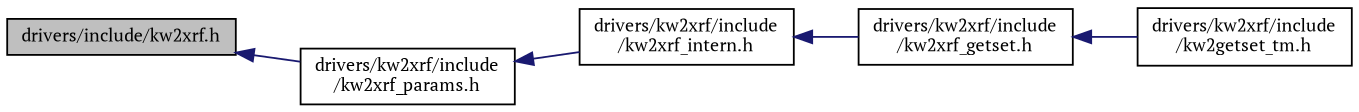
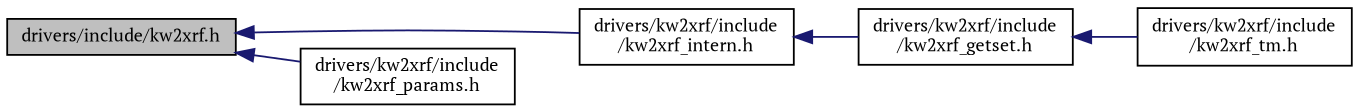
node "drivers/kw2xrf/include /kw2getset_tm.h": label "drivers/kw2xrf/include /kw2getset_tm.h" -> "drivers/kw2xrf/include /kw2xrf_tm.h"
edge "drivers/kw2xrf/include /kw2xrf_intern.h" -> "drivers/kw2xrf/include /kw2xrf_params.h": now "drivers/kw2xrf/include /kw2xrf_intern.h" -> "drivers/include/kw2xrf.h"
